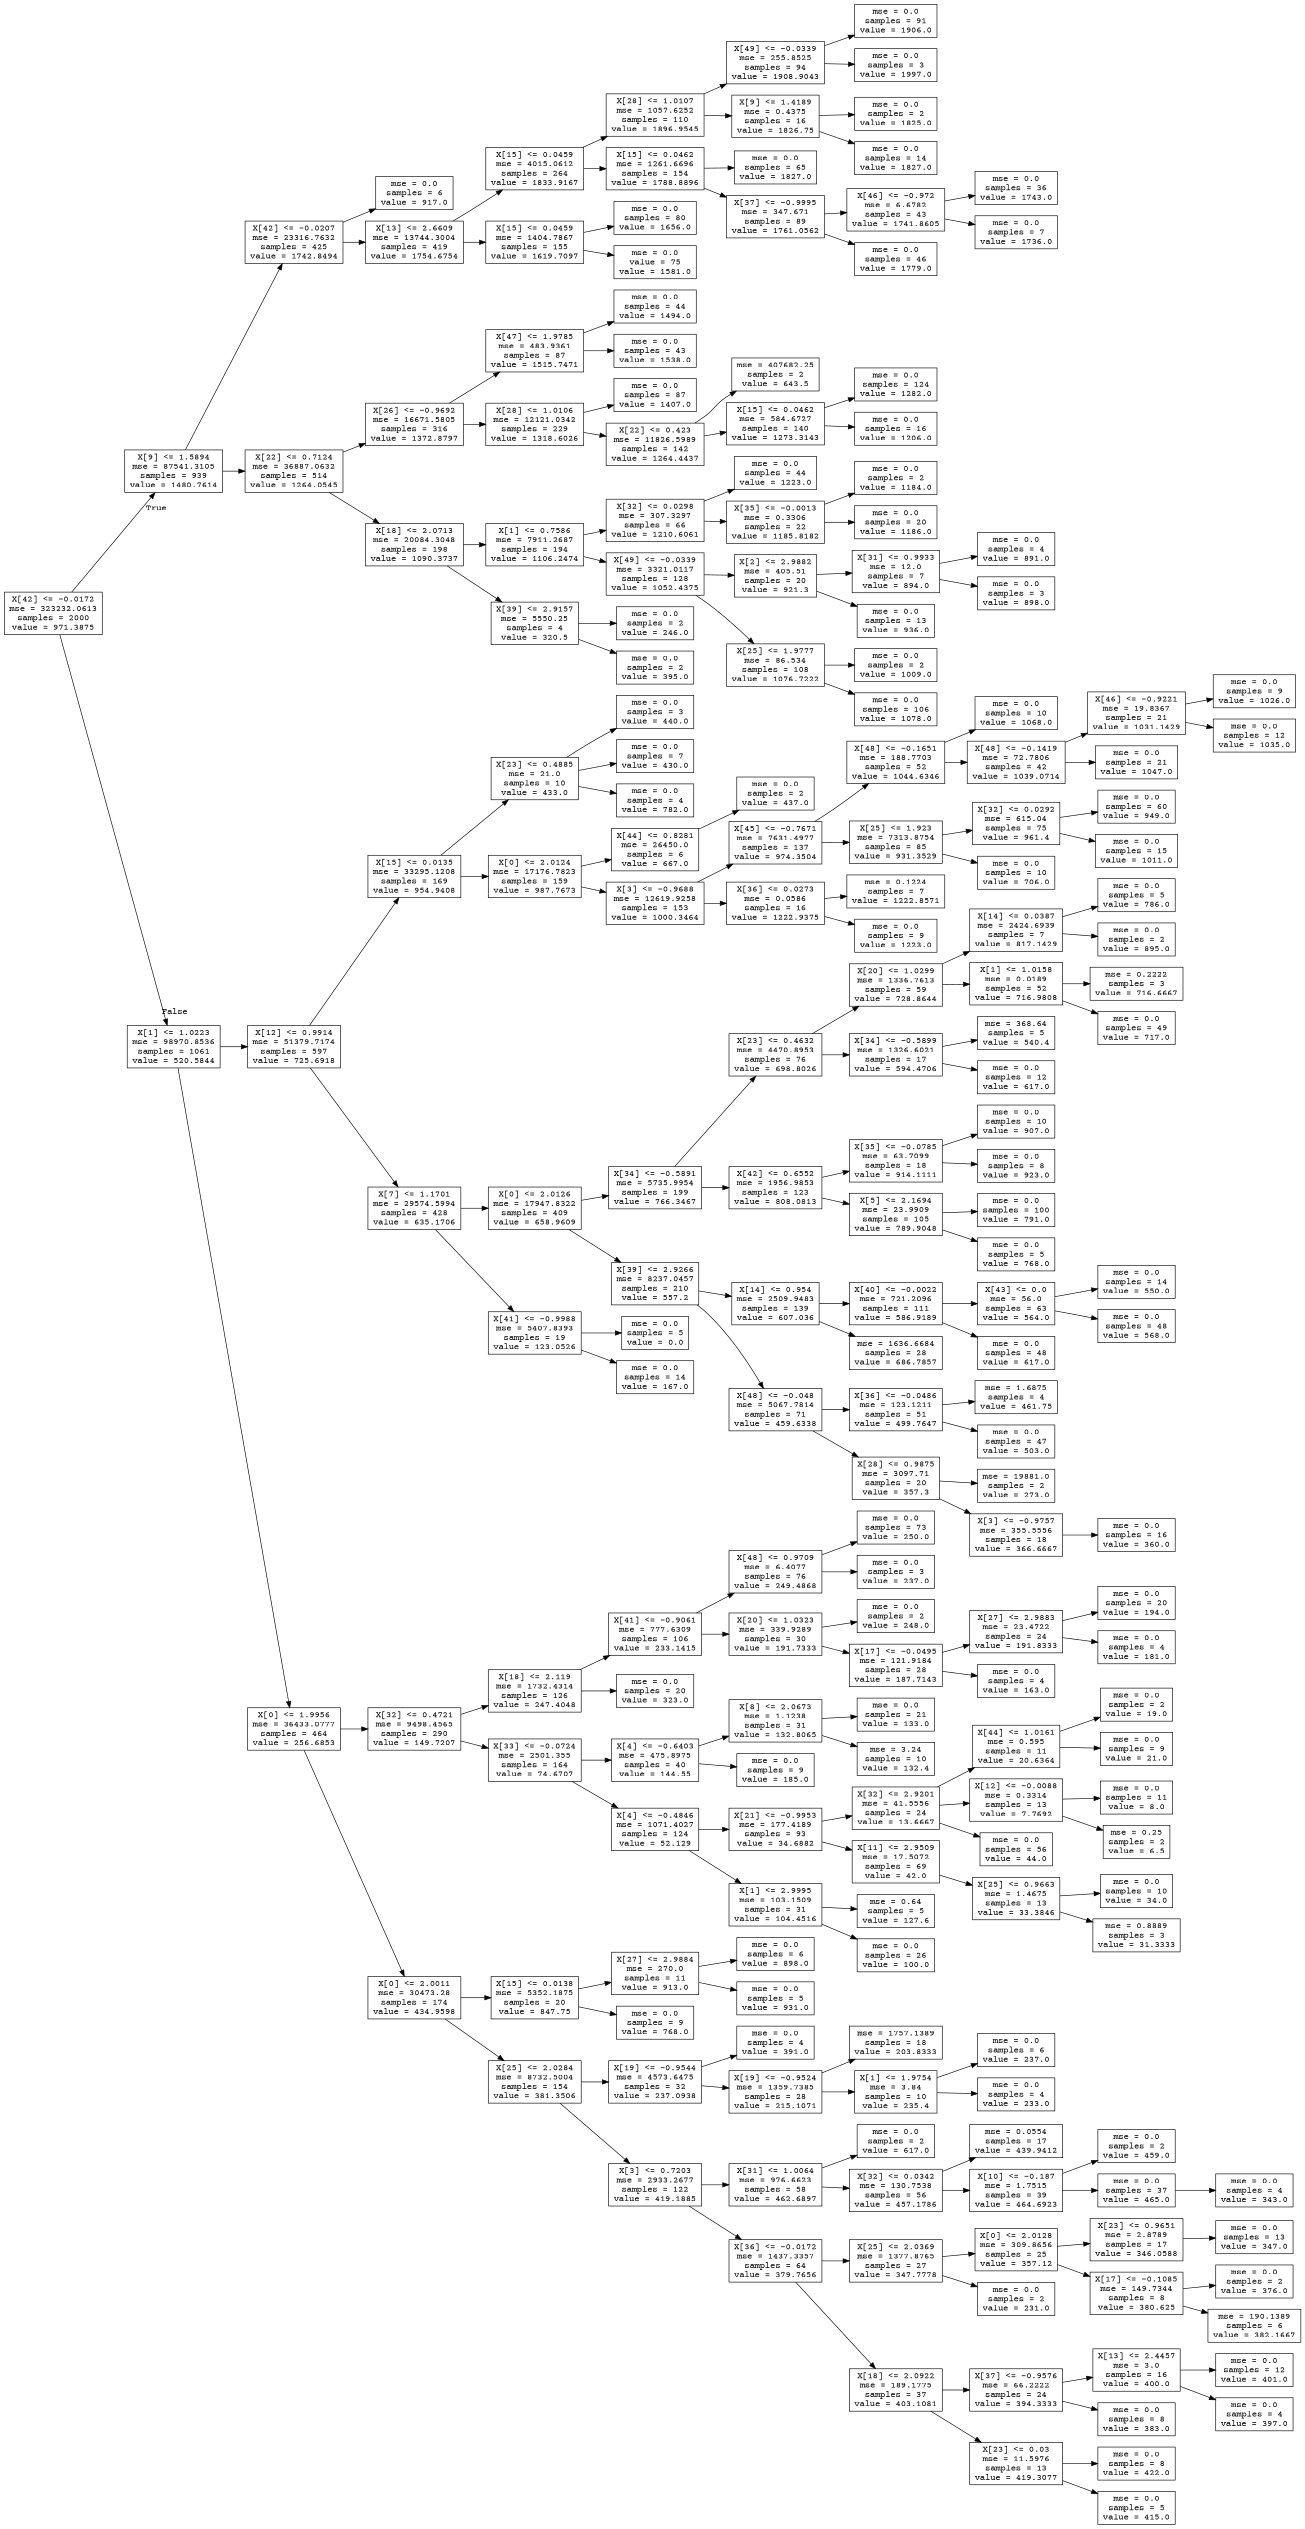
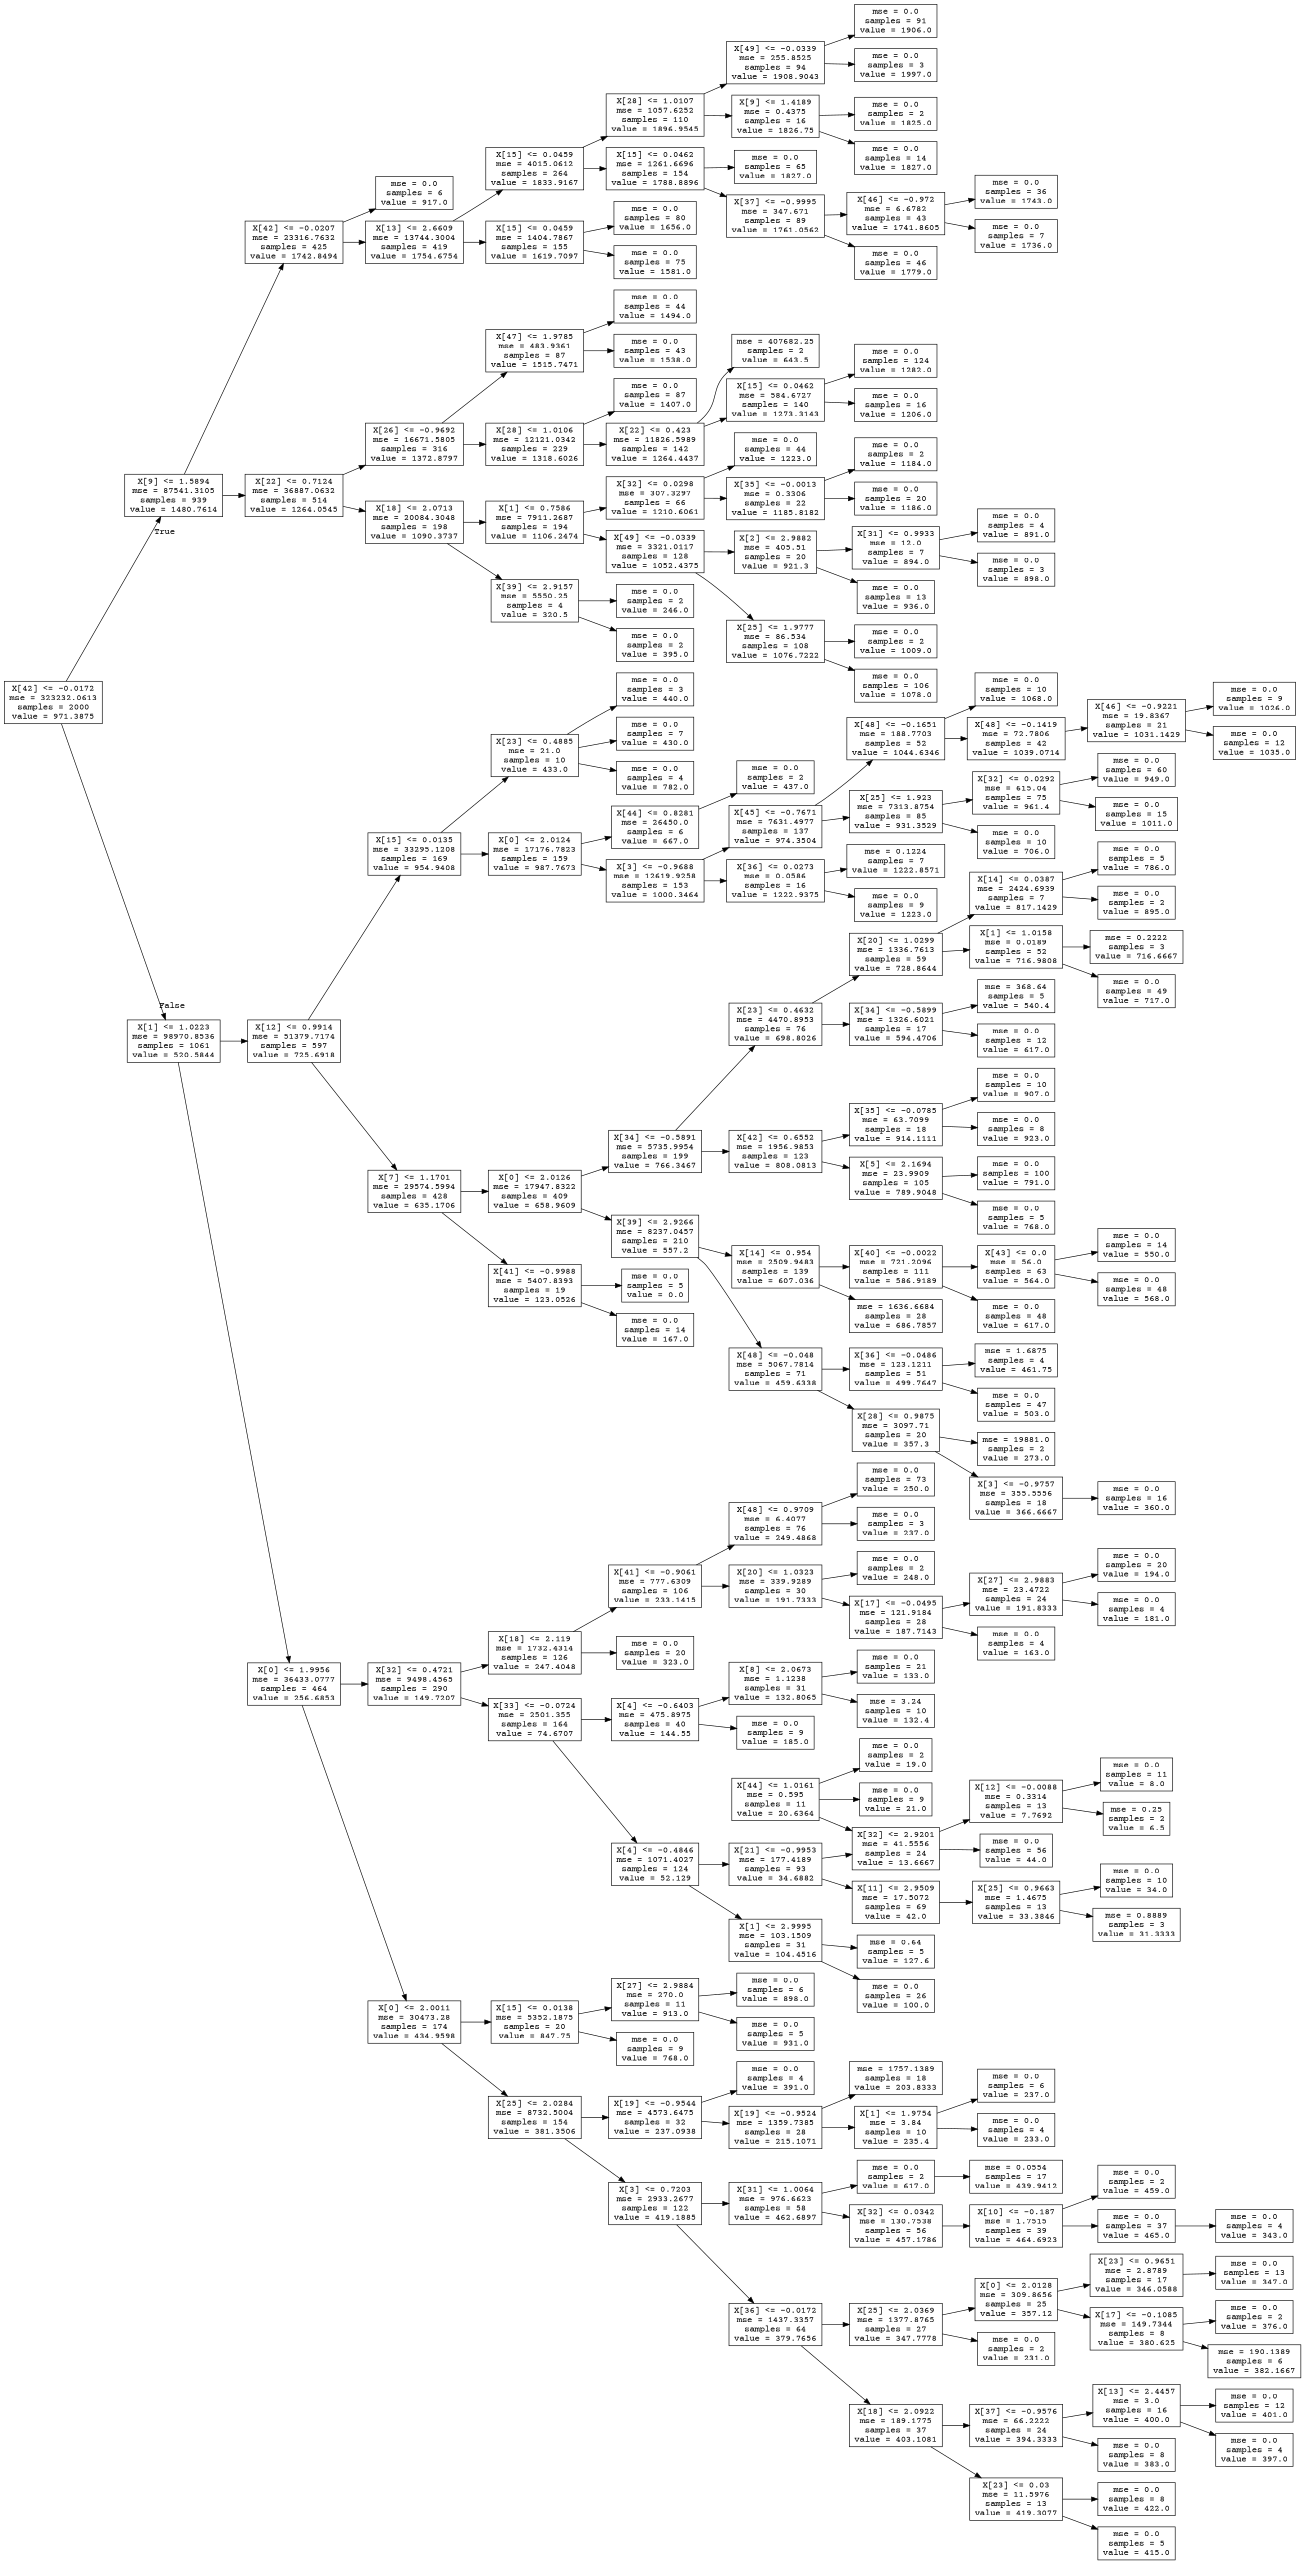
node "mse = 0.0 value = 75 value = 1581.0": label "mse = 0.0 value = 75 value = 1581.0" -> "mse = 0.0 samples = 75 value = 1581.0"
node "mse = 0.0 samples = 21 value = 1047.0": removed
edge "X[32] <= 2.9201 mse = 41.5556 samples = 24 value = 13.6667" -> "X[44] <= 1.0161 mse = 0.595 samples = 11 value = 20.6364": reversed
edge "X[32] <= 0.0342 mse = 130.7538 samples = 56 value = 457.1786" -> "mse = 0.0554 samples = 17 value = 439.9412": now "mse = 0.0 samples = 2 value = 617.0" -> "mse = 0.0554 samples = 17 value = 439.9412"
